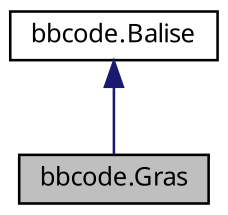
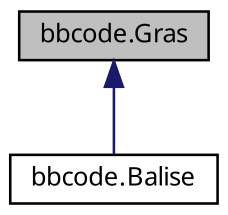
edge "bbcode.Gras" -> "bbcode.Balise": reversed
